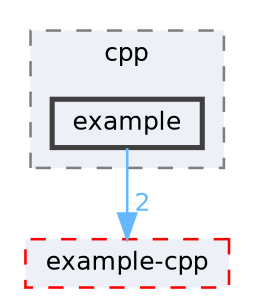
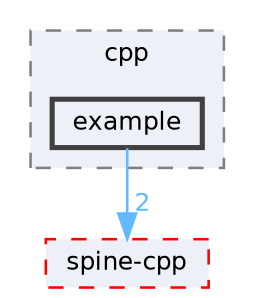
node "example-cpp": label "example-cpp" -> "spine-cpp"
